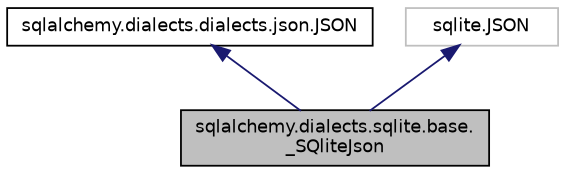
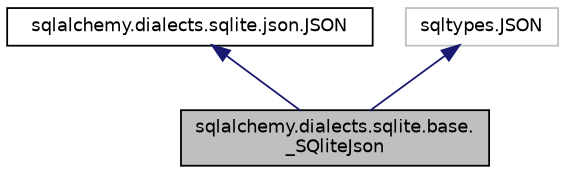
node "sqlalchemy.dialects.dialects.json.JSON": label "sqlalchemy.dialects.dialects.json.JSON" -> "sqlalchemy.dialects.sqlite.json.JSON"
node "sqlite.JSON": label "sqlite.JSON" -> "sqltypes.JSON"
